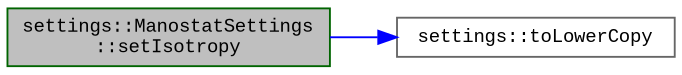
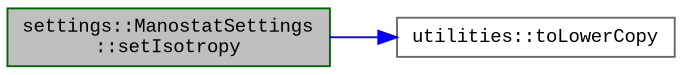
node "settings::toLowerCopy": label "settings::toLowerCopy" -> "utilities::toLowerCopy"
